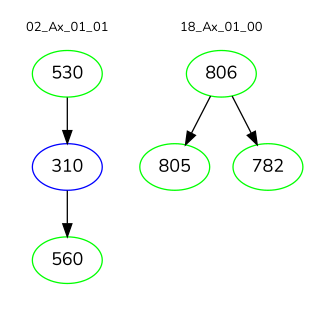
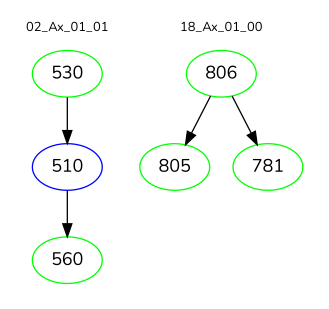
node "310": label "310" -> "510"
node "782": label "782" -> "781"
